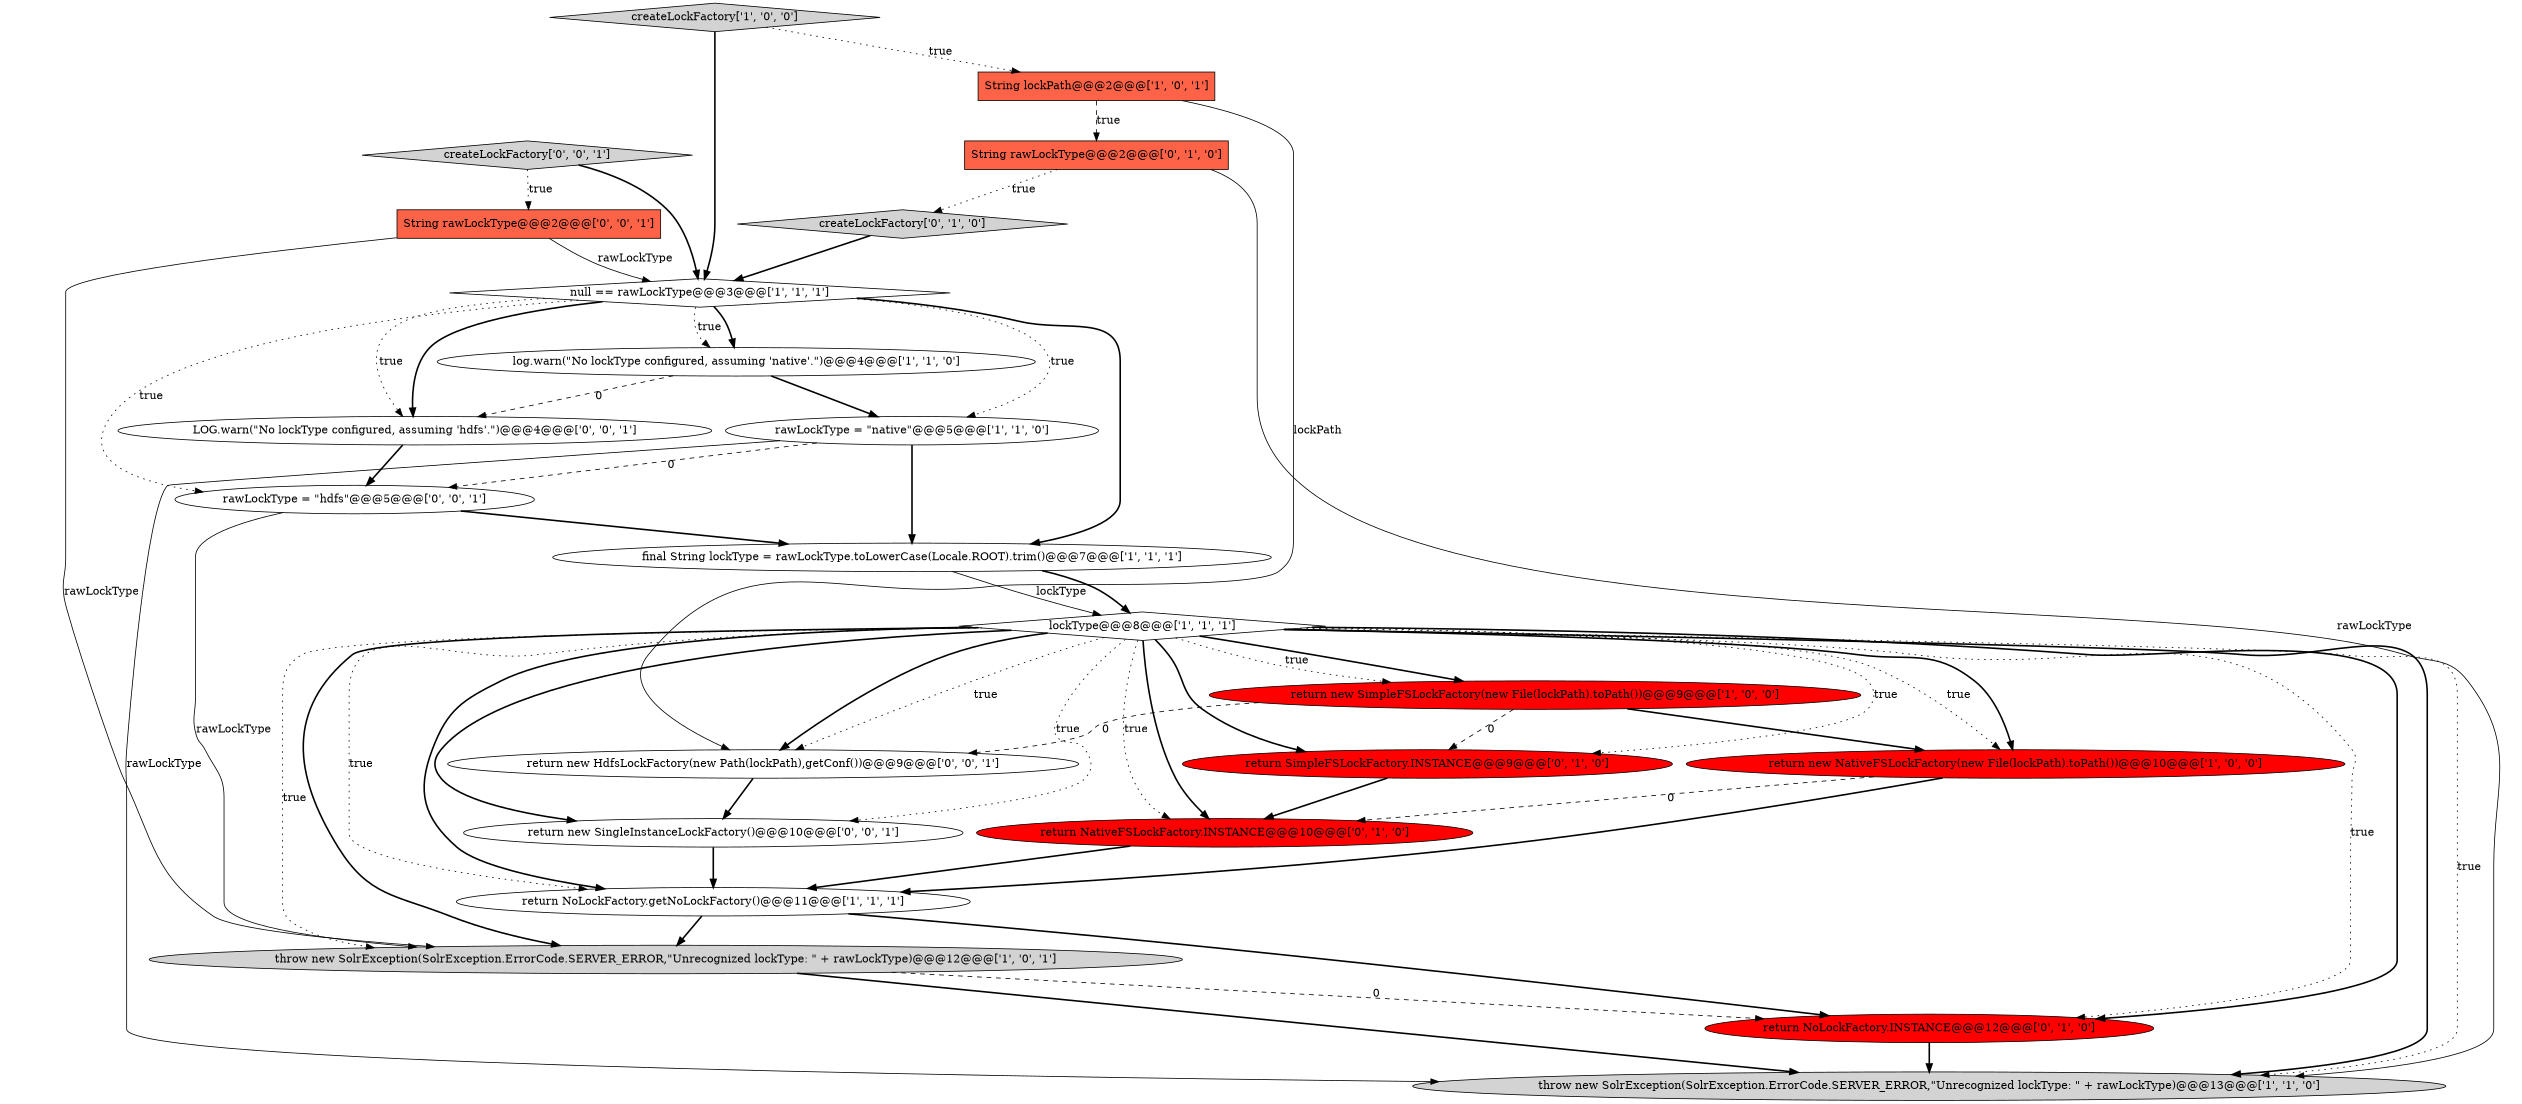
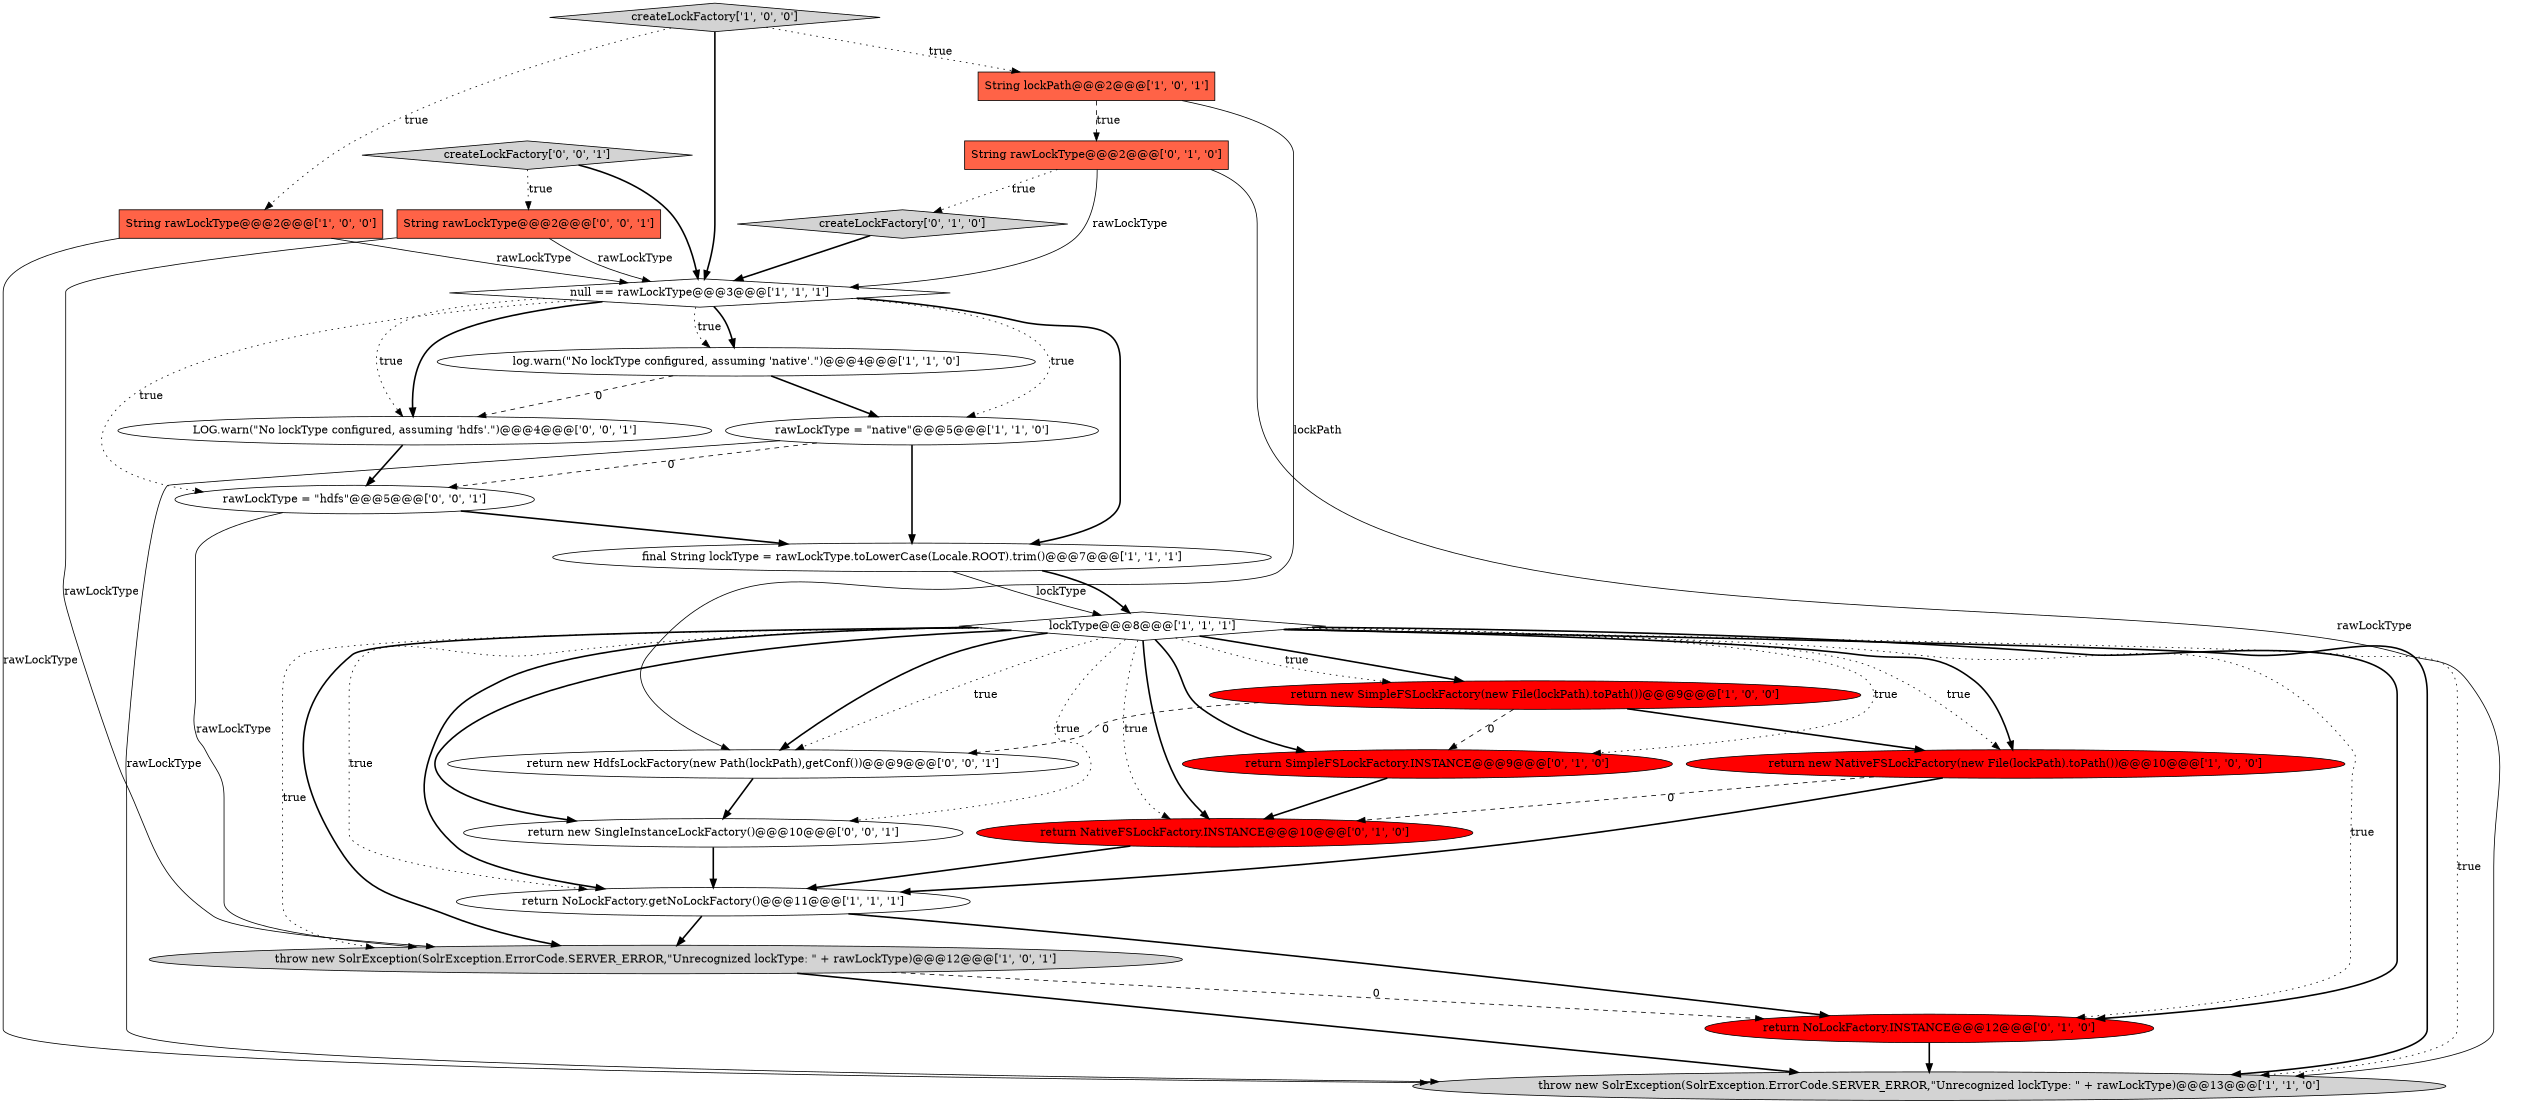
node "String rawLockType@@@2@@@['1', '0', '0']": added
edge "String rawLockType@@@2@@@['0', '1', '0']" -> "null == rawLockType@@@3@@@['1', '1', '1']": added, label "rawLockType"
